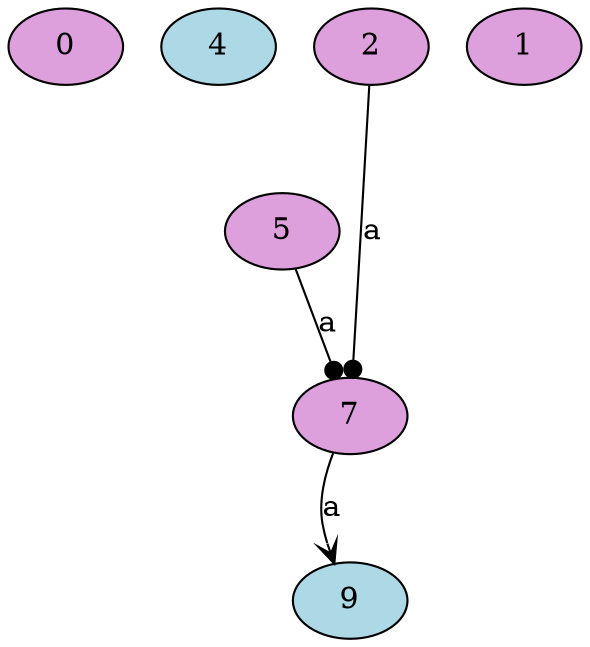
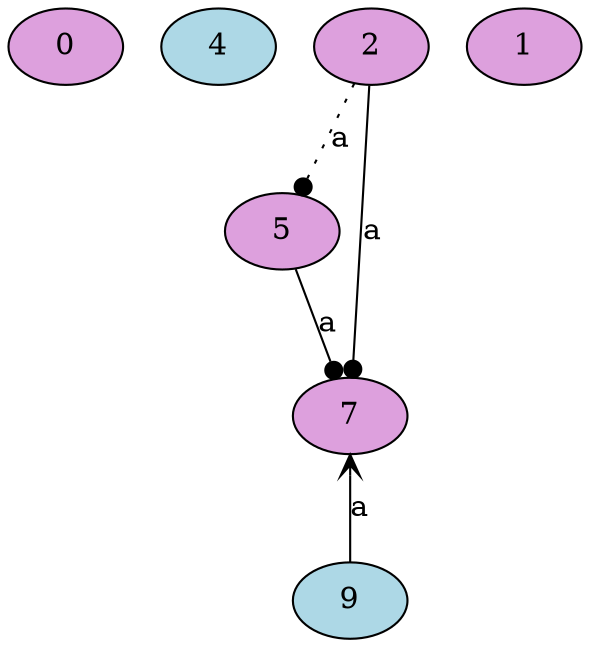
edge "2" -> "5": added, label "a"
edge "7" -> "9": reversed
